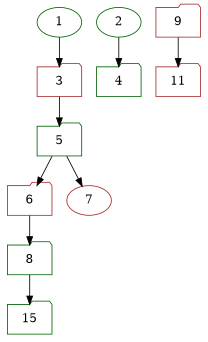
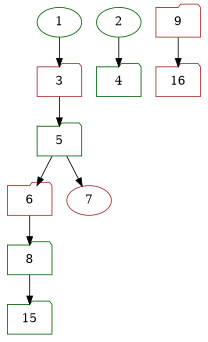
node "11": label "11" -> "16"
